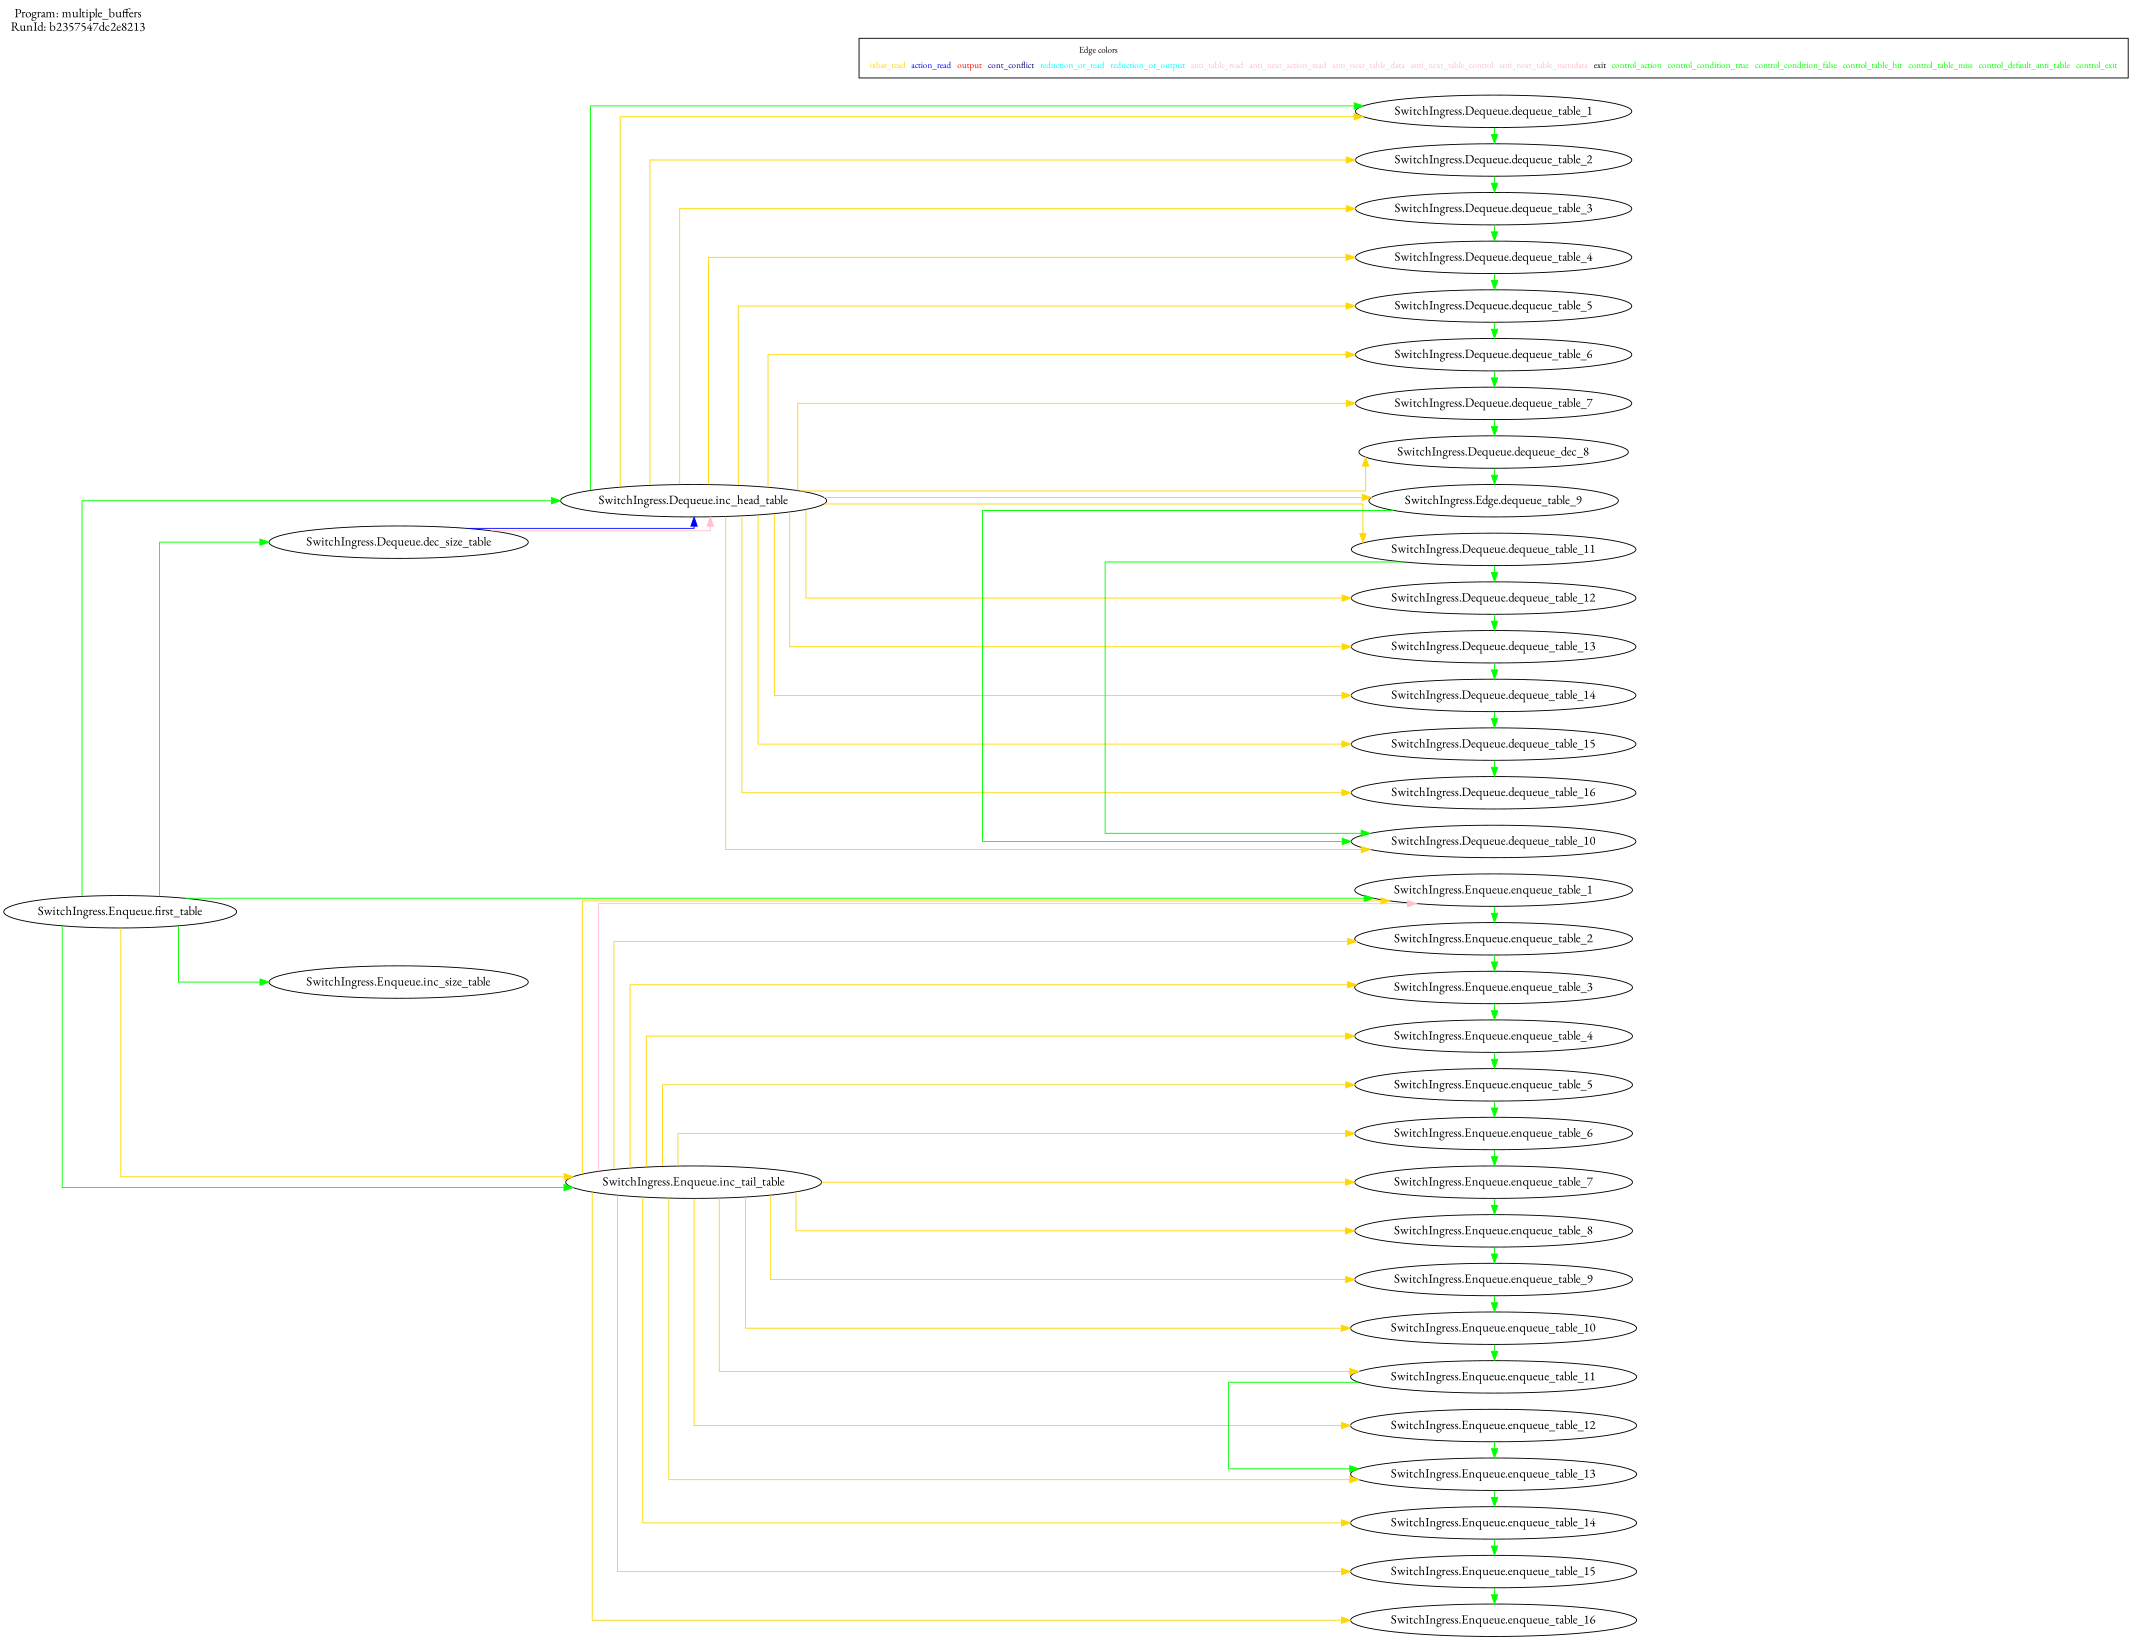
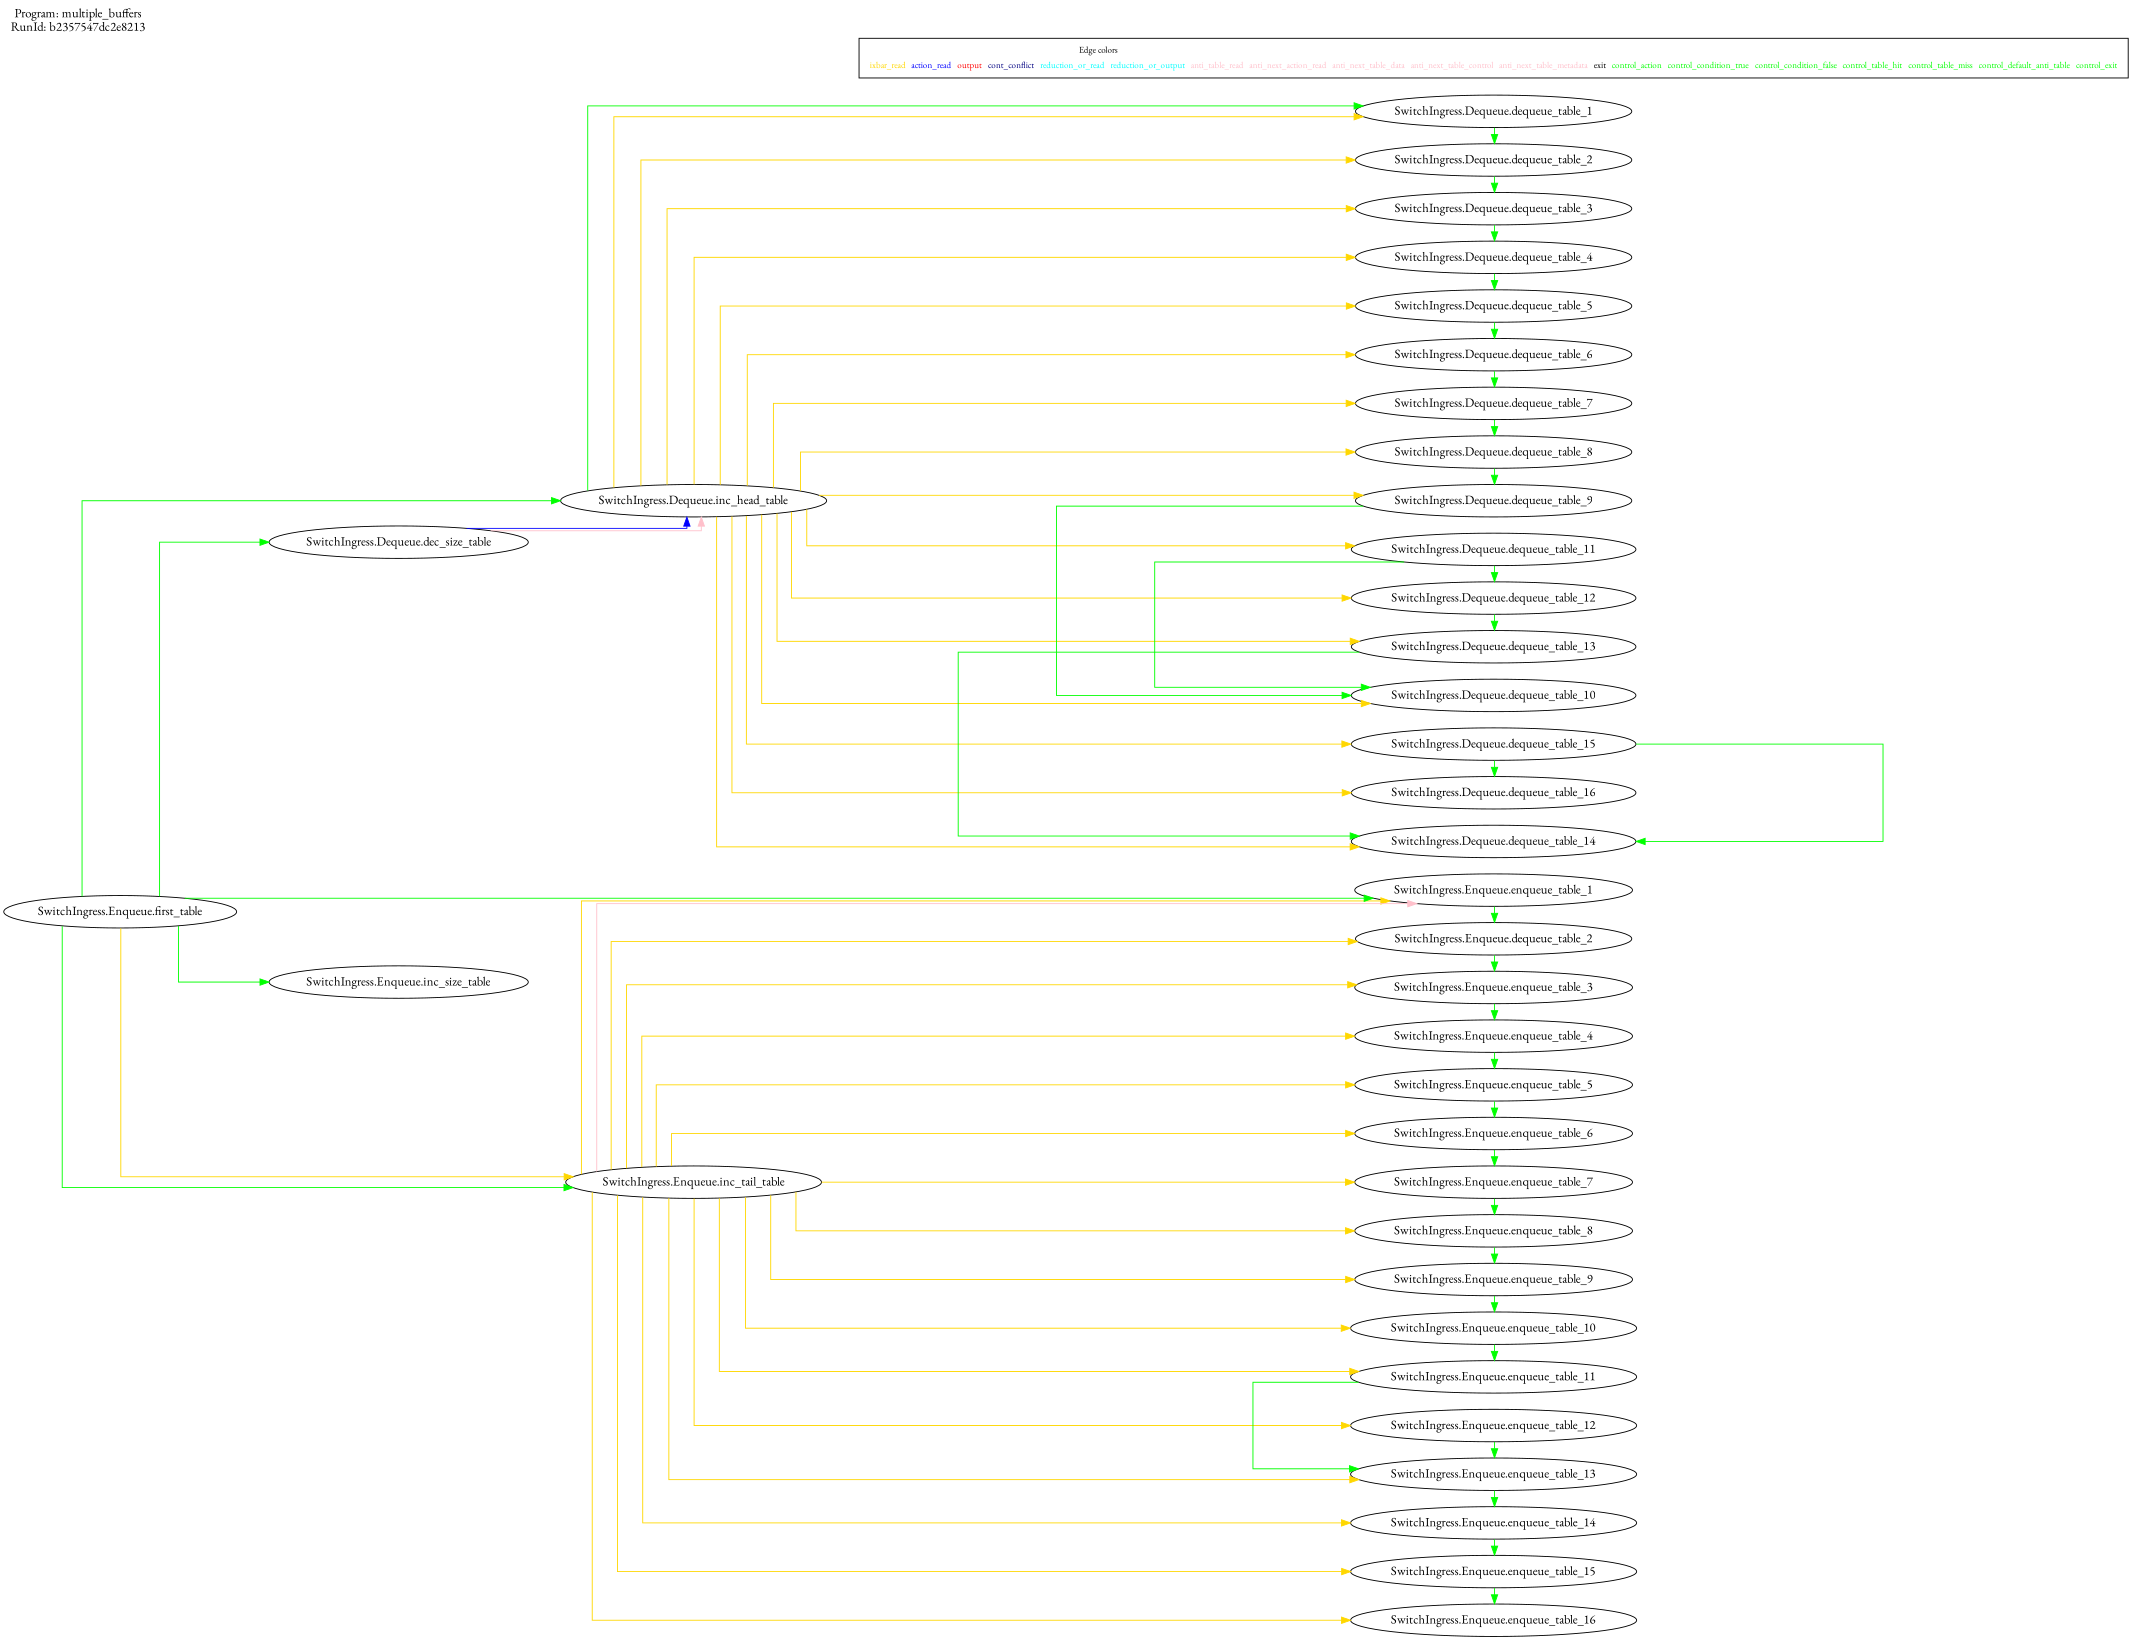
node "SwitchIngress.Dequeue.dequeue_dec_8": label "SwitchIngress.Dequeue.dequeue_dec_8" -> "SwitchIngress.Dequeue.dequeue_table_8"
node "SwitchIngress.Edge.dequeue_table_9": label "SwitchIngress.Edge.dequeue_table_9" -> "SwitchIngress.Dequeue.dequeue_table_9"
edge "SwitchIngress.Dequeue.dequeue_table_14" -> "SwitchIngress.Dequeue.dequeue_table_15": reversed
node "SwitchIngress.Enqueue.enqueue_table_2": label "SwitchIngress.Enqueue.enqueue_table_2" -> "SwitchIngress.Enqueue.dequeue_table_2"
